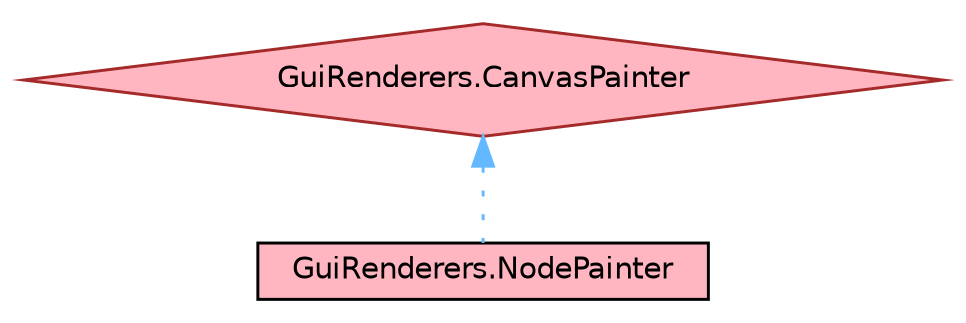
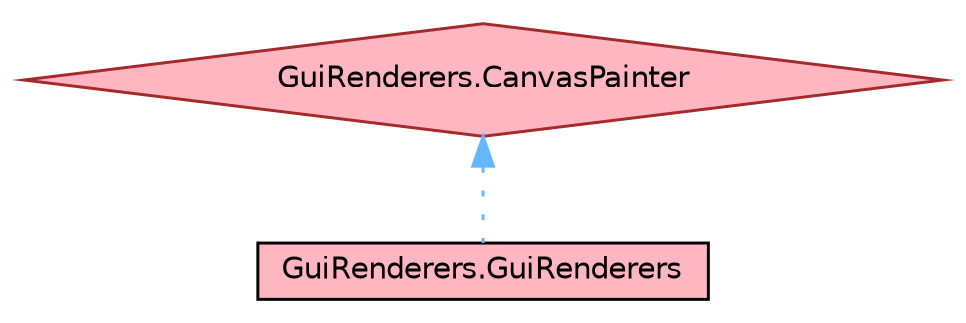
node "GuiRenderers.NodePainter": label "GuiRenderers.NodePainter" -> "GuiRenderers.GuiRenderers"
